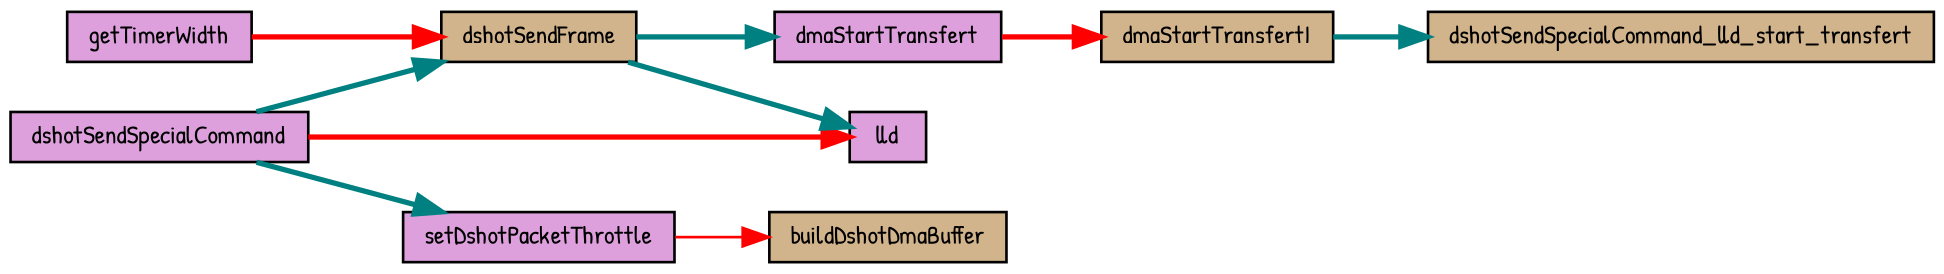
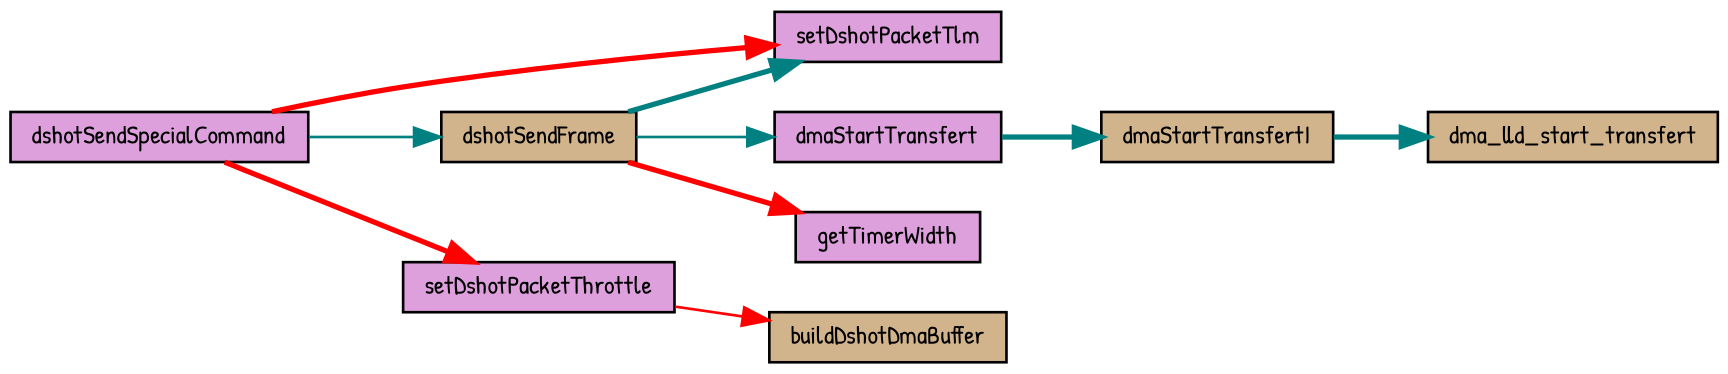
edge "getTimerWidth" -> "dshotSendFrame": reversed
edge "dshotSendFrame" -> "dmaStartTransfert": style bold -> solid
edge "dmaStartTransfert" -> "dmaStartTransfertI": color red -> teal
node "dshotSendSpecialCommand_lld_start_transfert": label "dshotSendSpecialCommand_lld_start_transfert" -> "dma_lld_start_transfert"
edge "dshotSendSpecialCommand" -> "dshotSendFrame": style bold -> solid
node "lld": label "lld" -> "setDshotPacketTlm"
edge "dshotSendSpecialCommand" -> "setDshotPacketThrottle": color teal -> red
